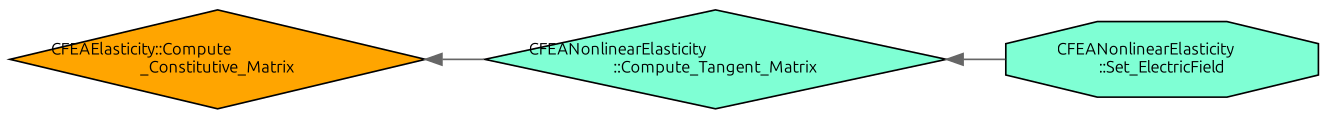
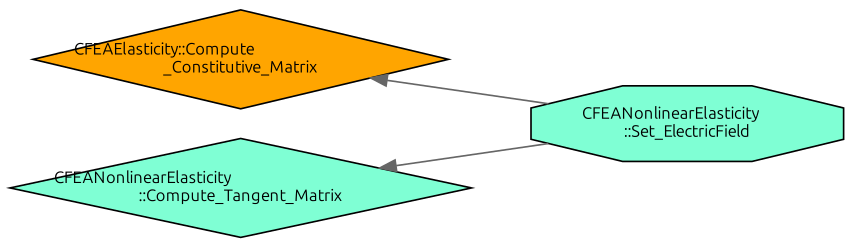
edge "CFEANonlinearElasticity ::Compute_Tangent_Matrix" -> "CFEAElasticity::Compute _Constitutive_Matrix": now "CFEANonlinearElasticity ::Set_ElectricField" -> "CFEAElasticity::Compute _Constitutive_Matrix"
